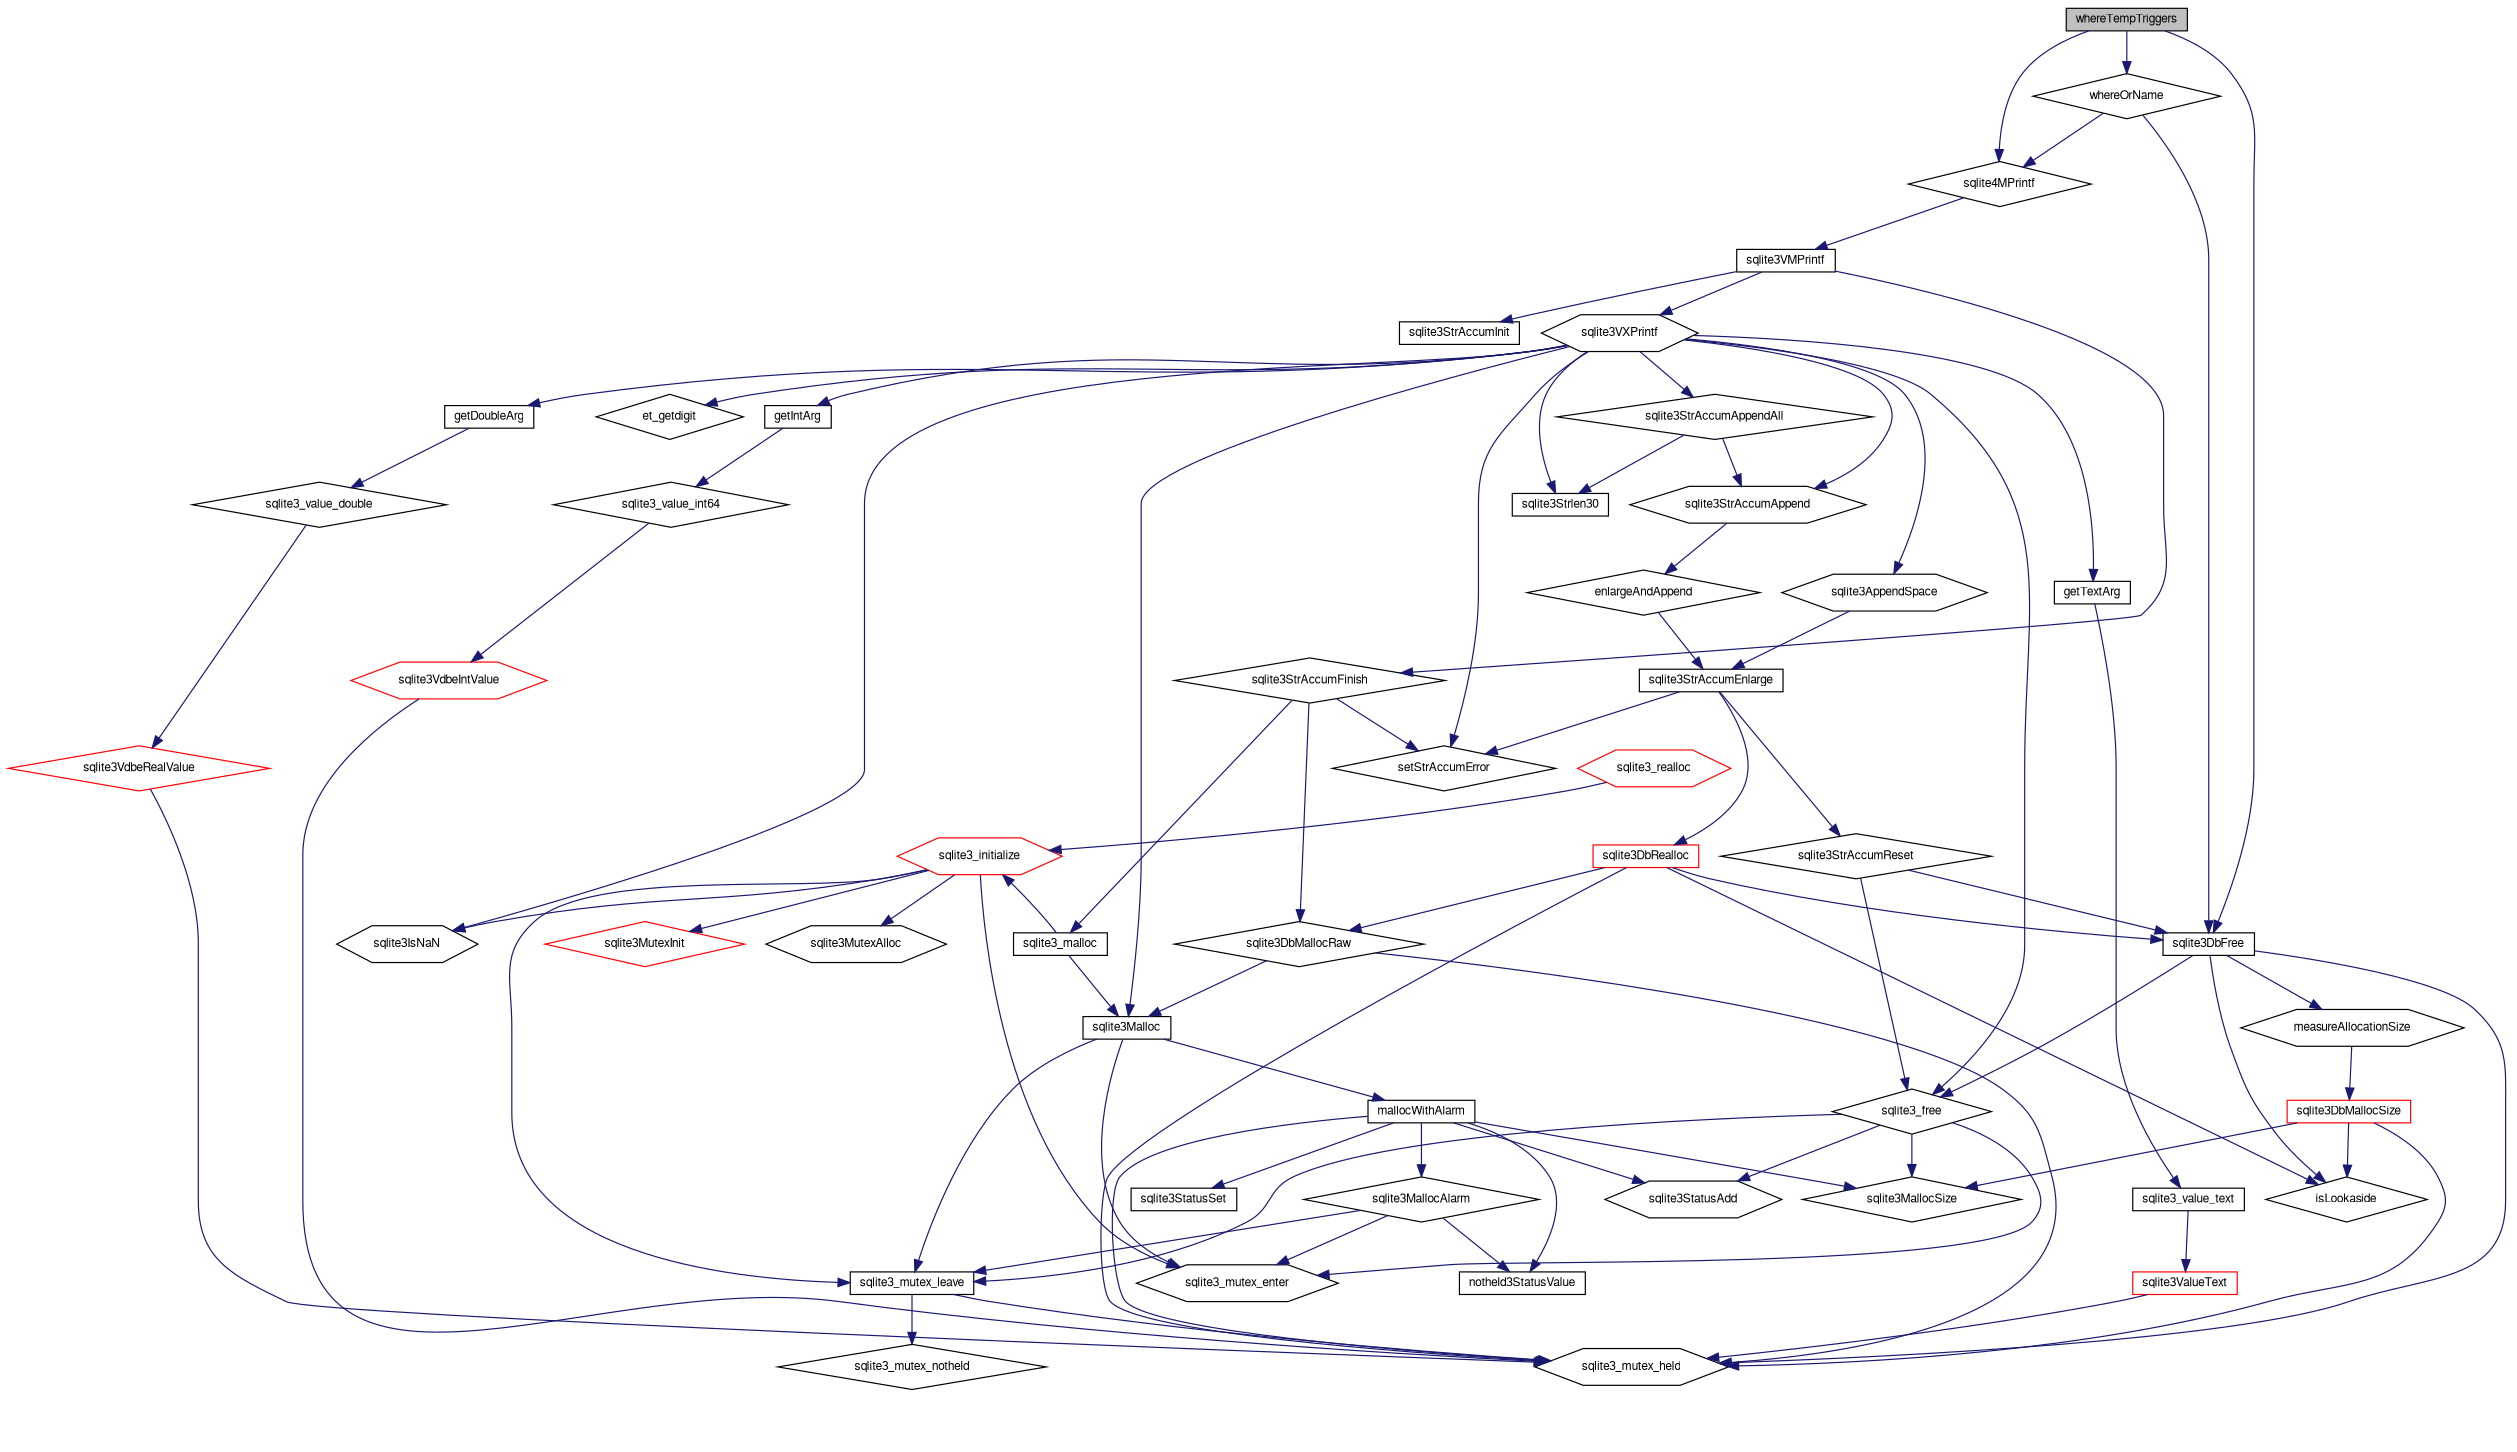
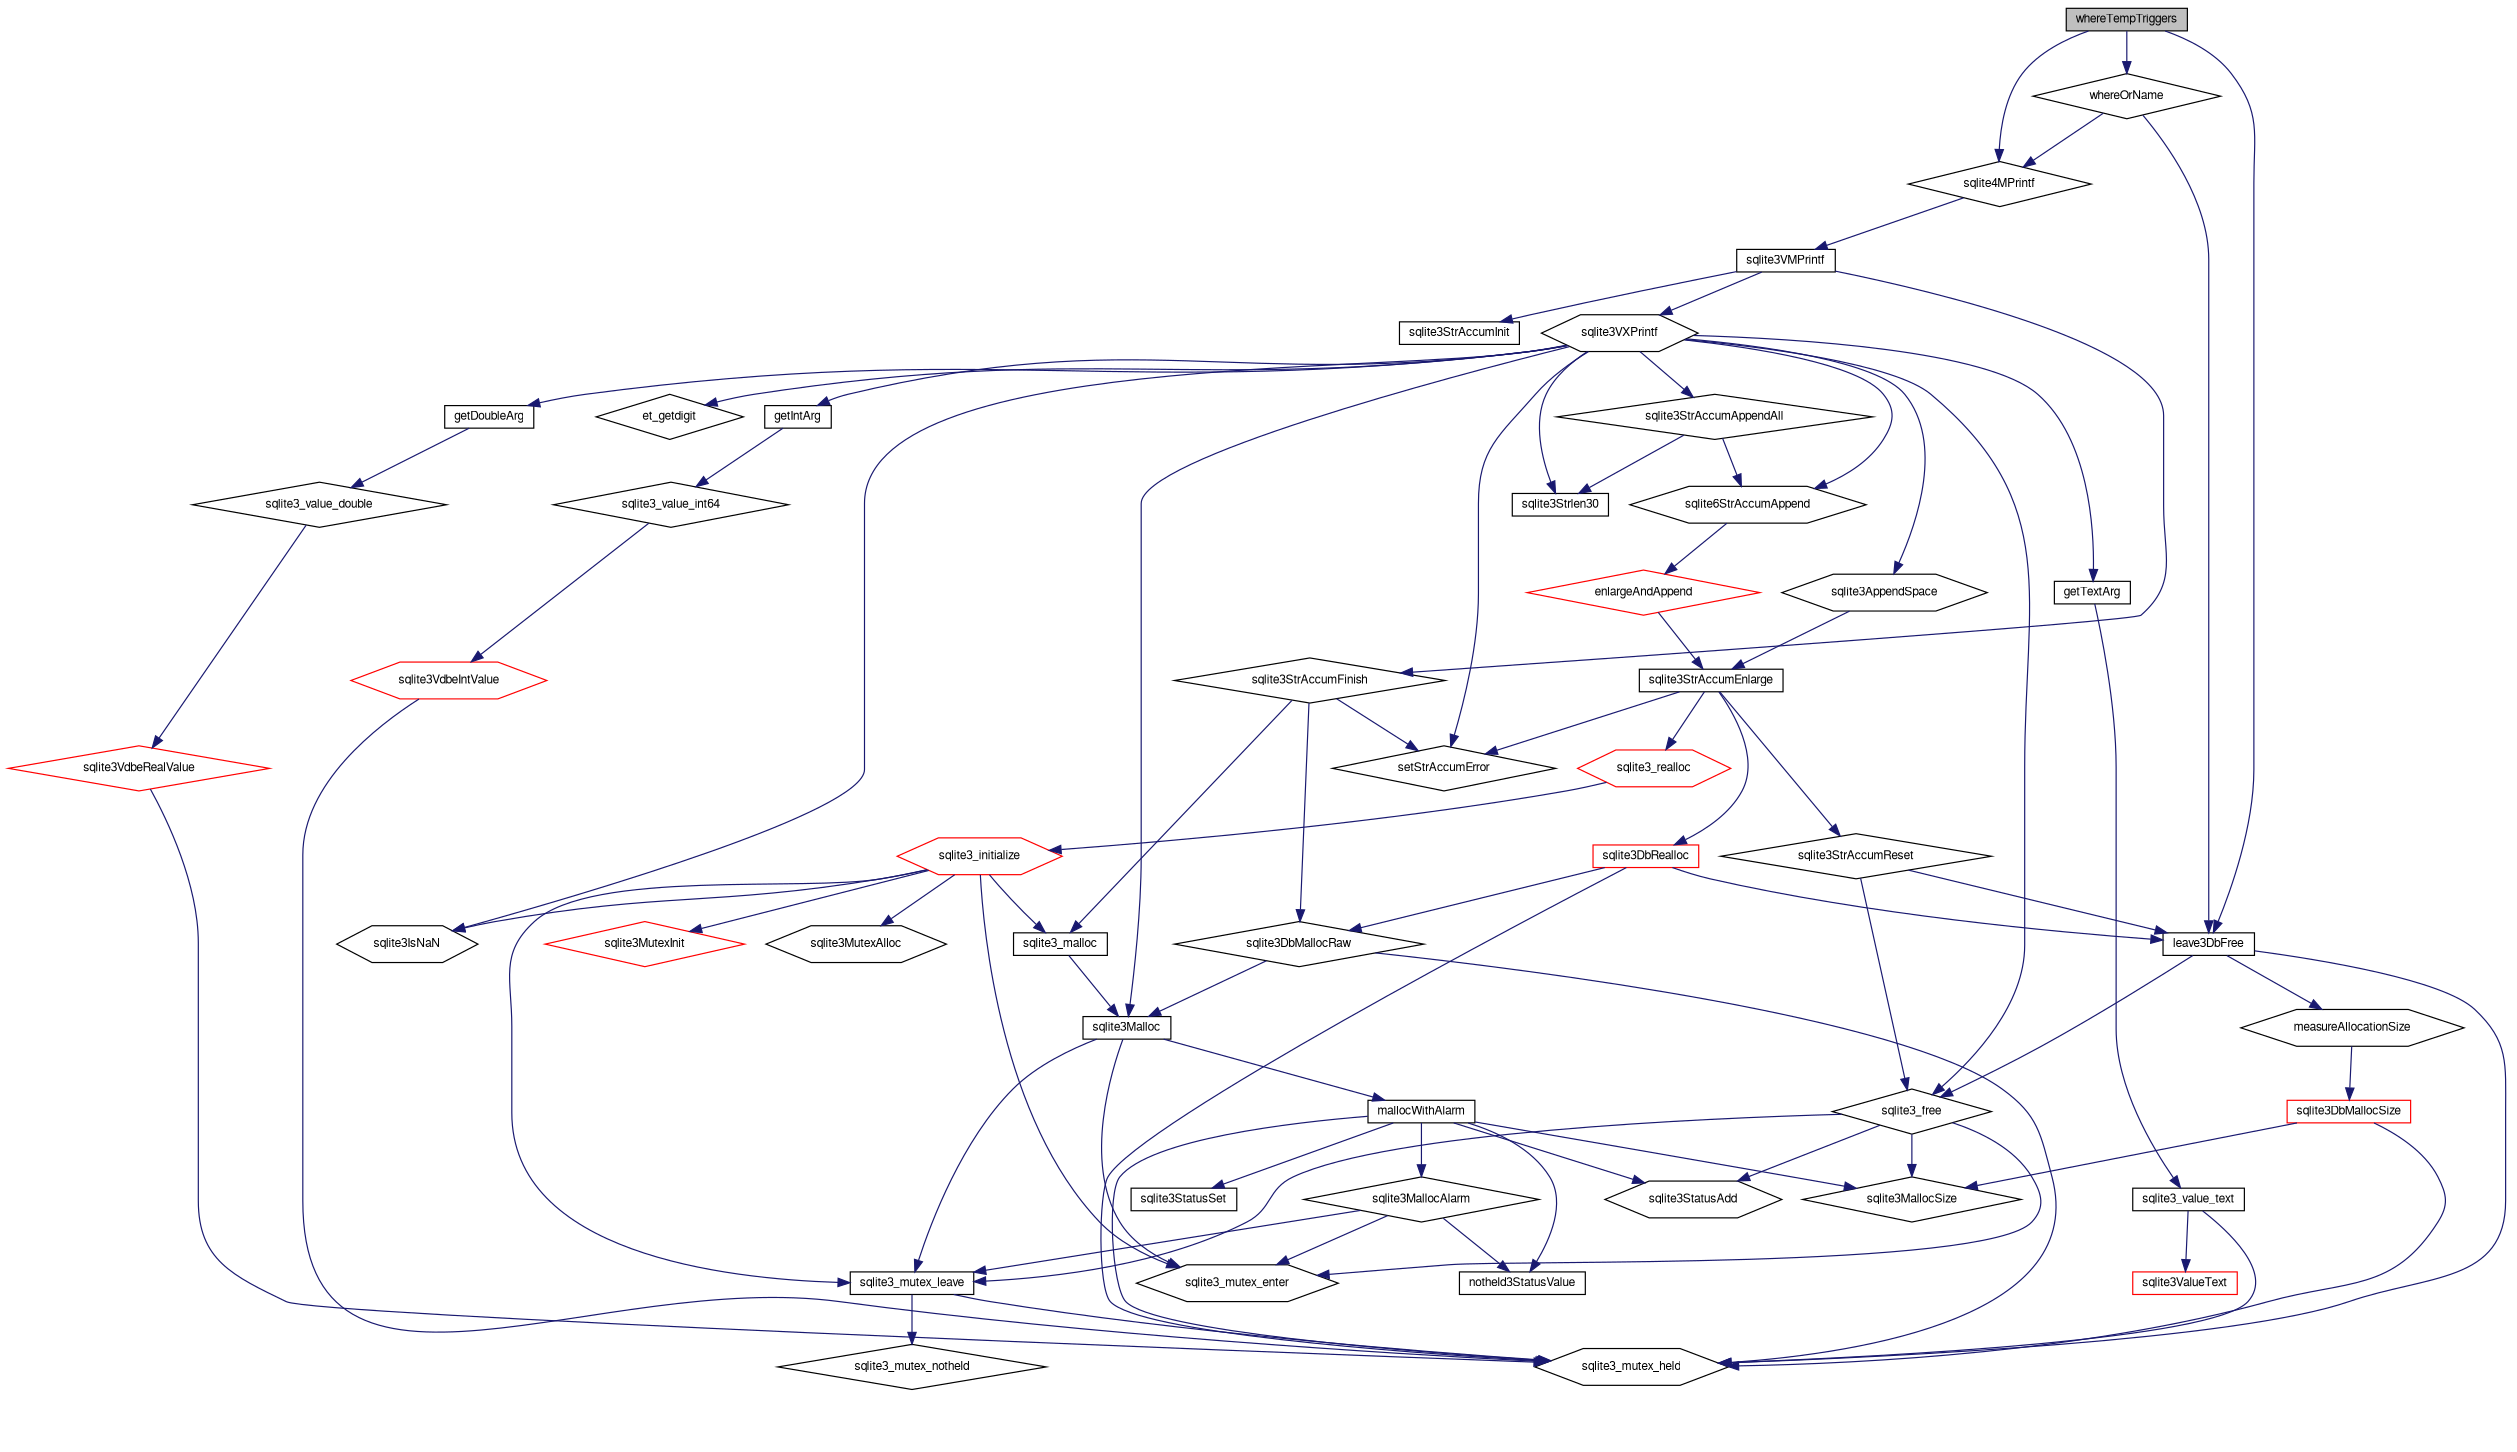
node "sqlite3StrAccumAppend": label "sqlite3StrAccumAppend" -> "sqlite6StrAccumAppend"
node "enlargeAndAppend": color black -> red
edge "sqlite3StrAccumEnlarge" -> "sqlite3_realloc": added
edge "sqlite3_malloc" -> "sqlite3_initialize": reversed
node "sqlite3DbFree": label "sqlite3DbFree" -> "leave3DbFree"
node "isLookaside": removed
edge "sqlite3ValueText" -> "sqlite3_mutex_held": now "sqlite3_value_text" -> "sqlite3_mutex_held"
